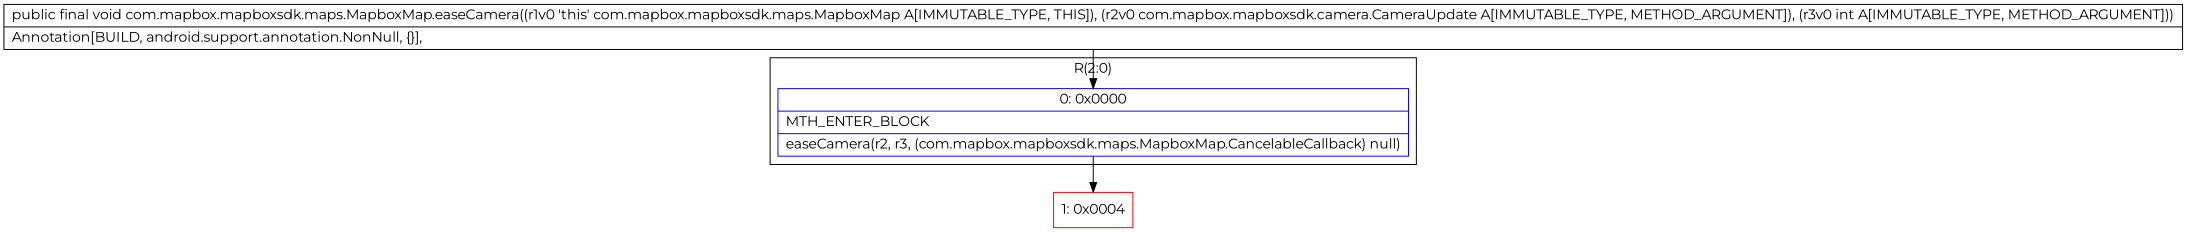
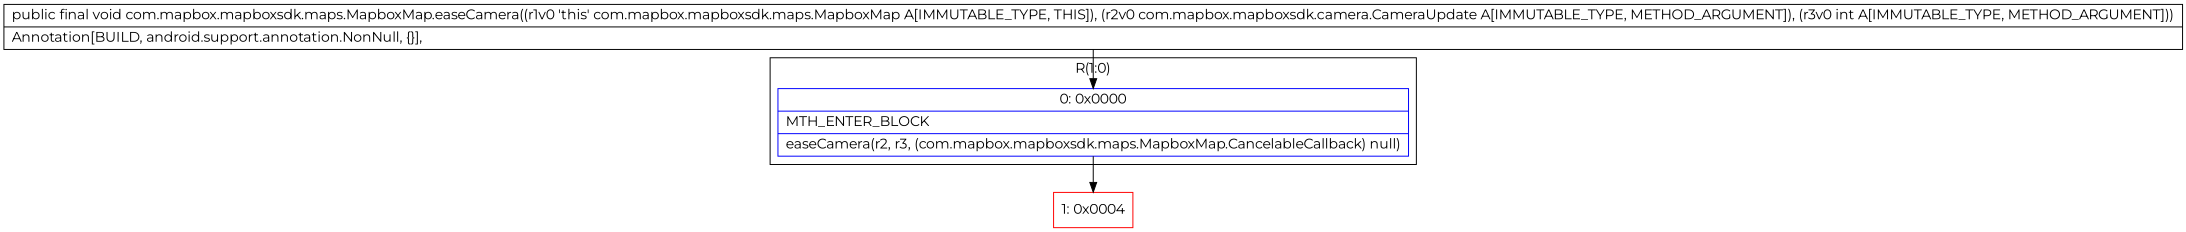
cluster "R(2:0)": label "R(2:0)" -> "R(1:0)"
